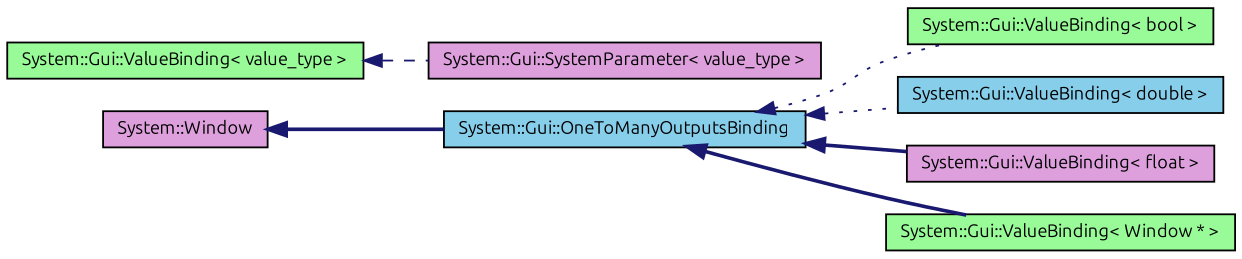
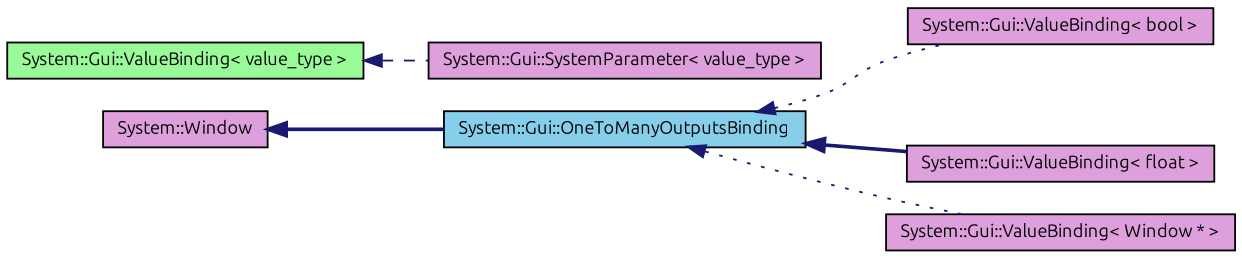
node "System::Gui::ValueBinding< bool >": fillcolor palegreen -> plum
node "System::Gui::ValueBinding< double >": removed
edge "System::Gui::ValueBinding< Window * >" -> "System::Gui::OneToManyOutputsBinding": style bold -> dotted
node "System::Gui::ValueBinding< Window * >": fillcolor palegreen -> plum
